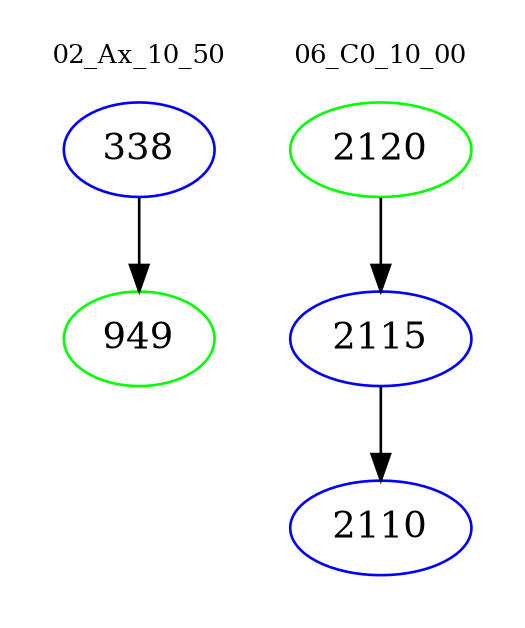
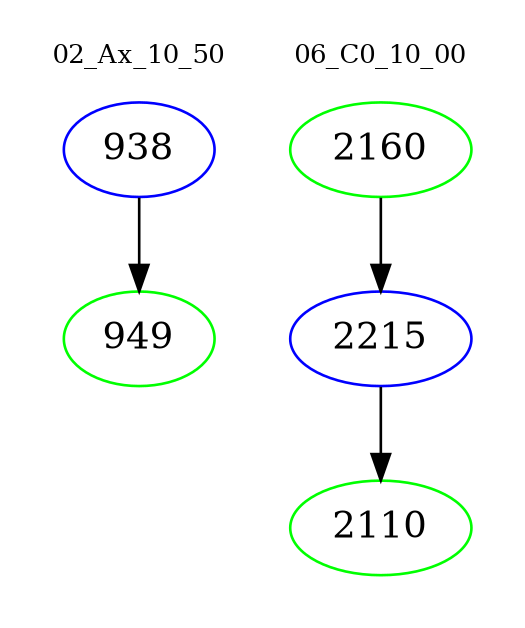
node "338": label "338" -> "938"
node "2120": label "2120" -> "2160"
node "2115": label "2115" -> "2215"
node "2110": color blue -> green
